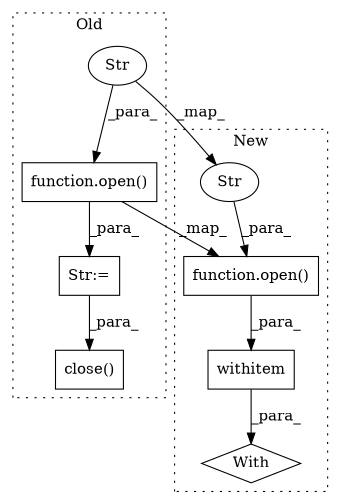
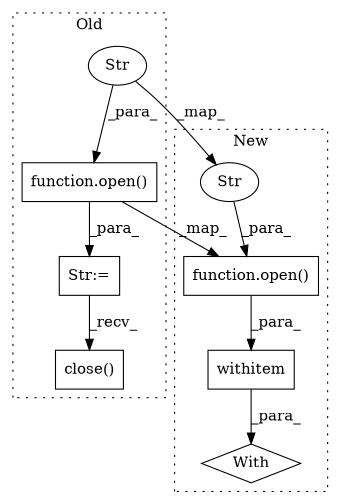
edge "Str:=" -> "close()": label "_para_" -> "_recv_"
